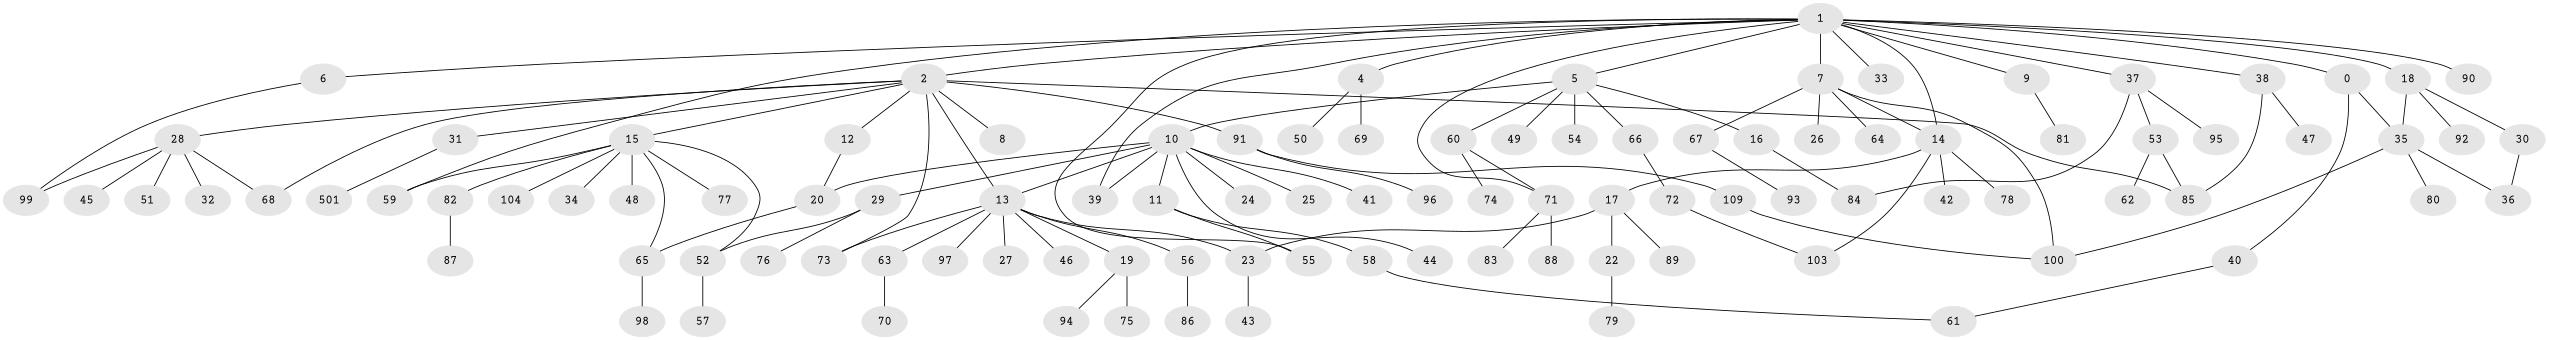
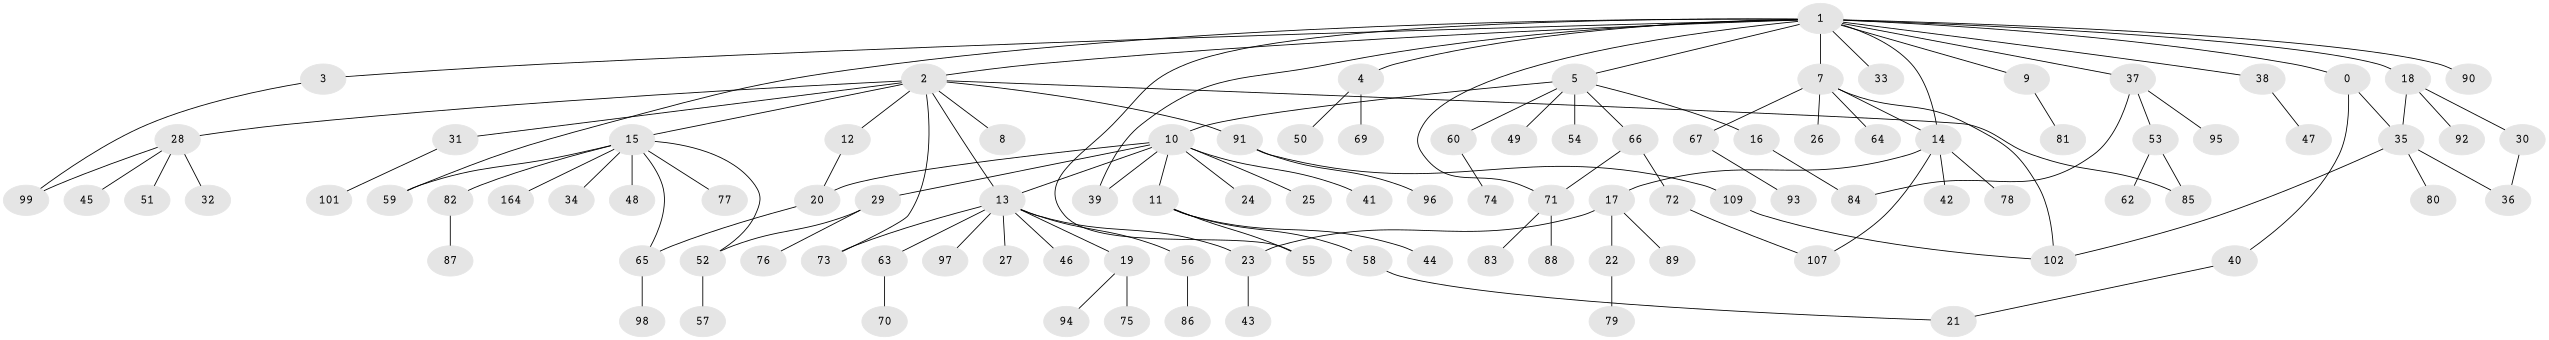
node "6": label "6" -> "3"
edge "38" -- "85": removed
edge "60" -- "71": now "66" -- "71"
node "68": removed
node "501": label "501" -> "101"
node "104": label "104" -> "164"
edge "10" -- "44": now "11" -- "44"
node "103": label "103" -> "107"
node "100": label "100" -> "102"
node "61": label "61" -> "21"
